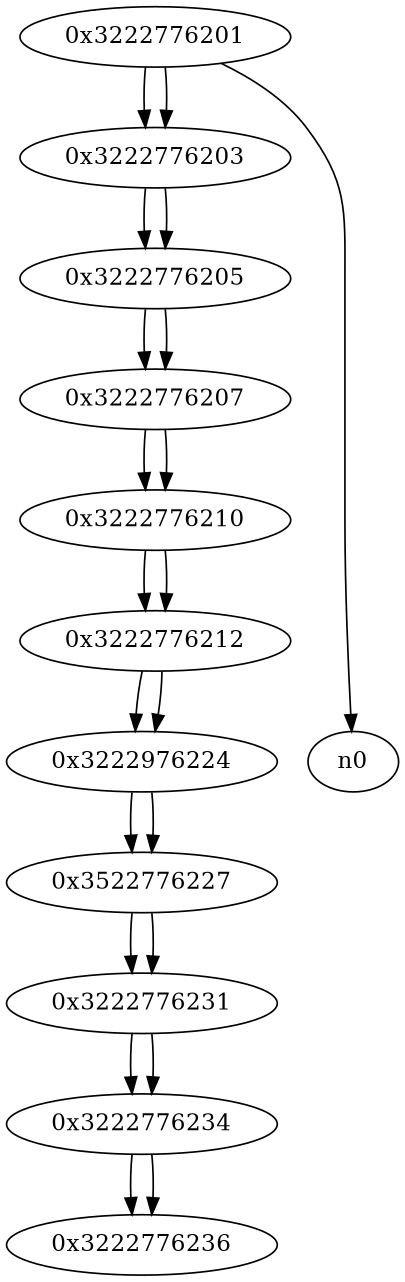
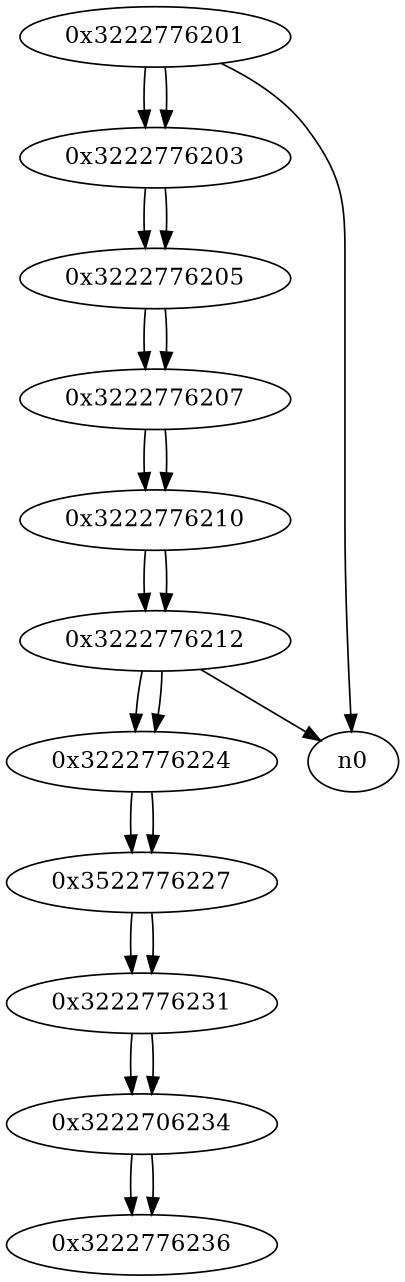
edge "0x3222776212" -> "n0": added
node "0x3222976224": label "0x3222976224" -> "0x3222776224"
node "0x3222776234": label "0x3222776234" -> "0x3222706234"
